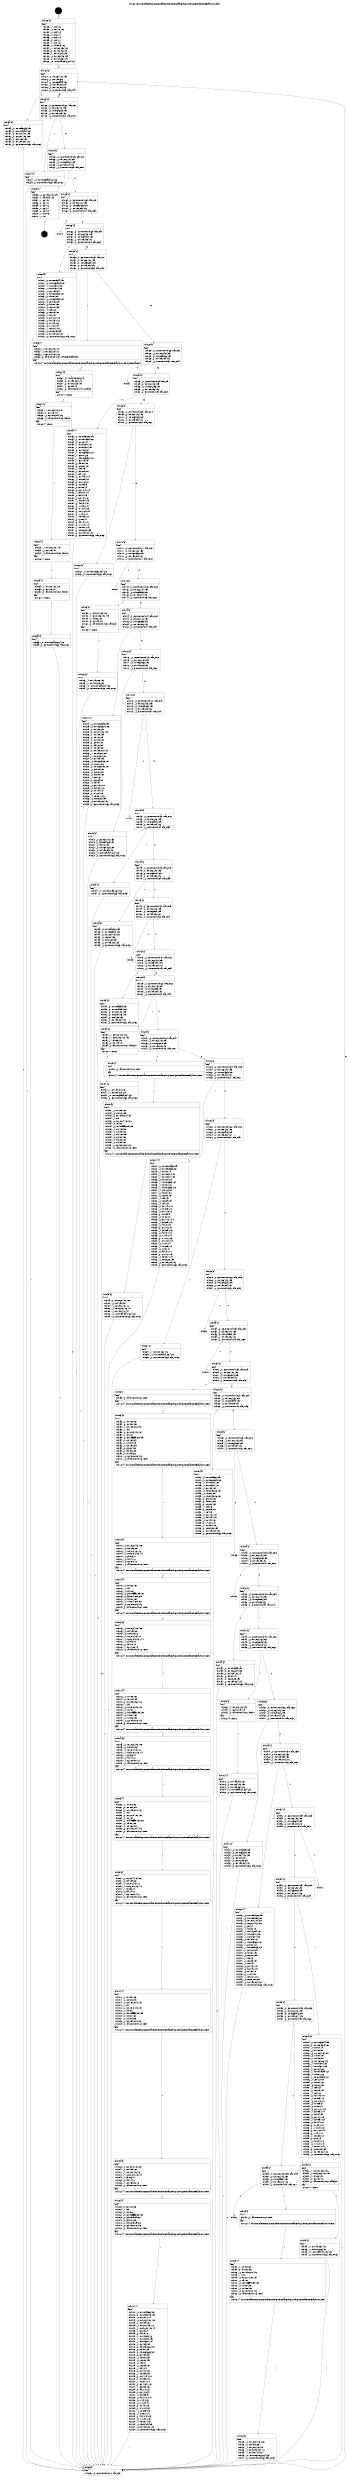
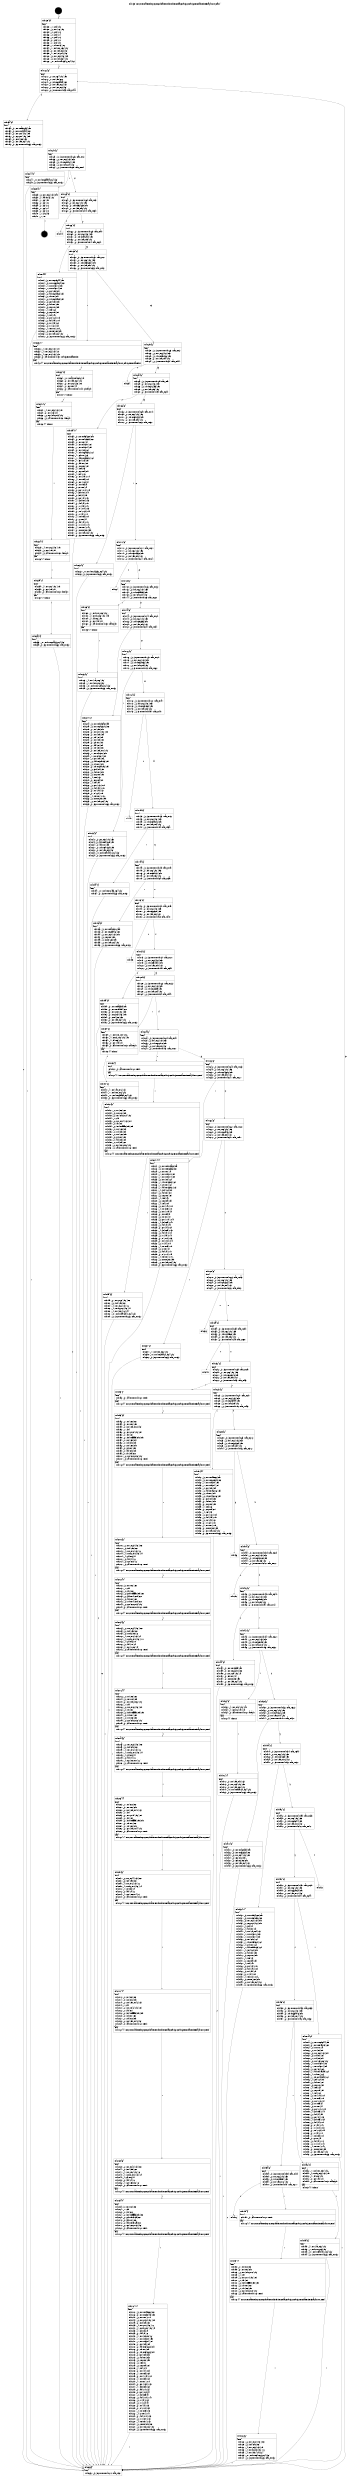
node "0x401632 [28]": removed
